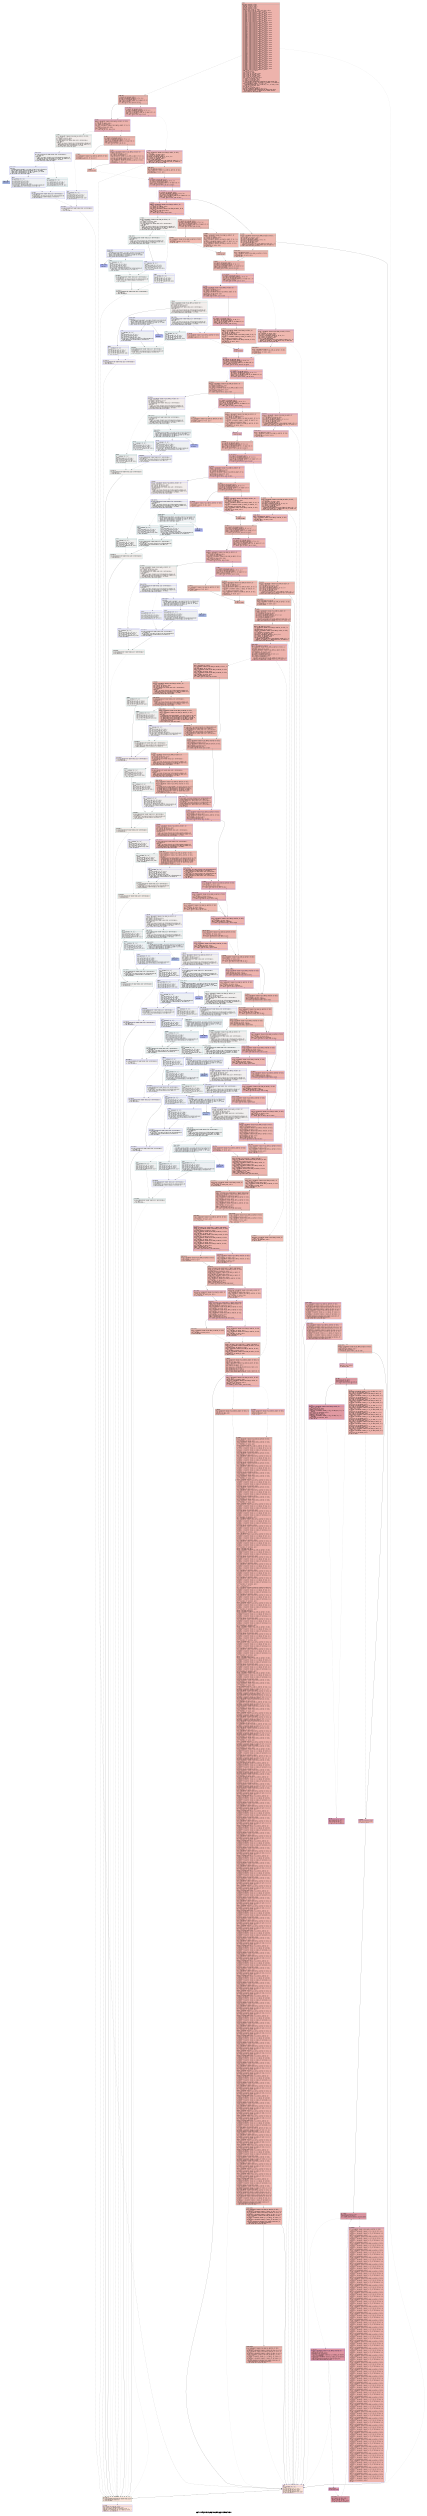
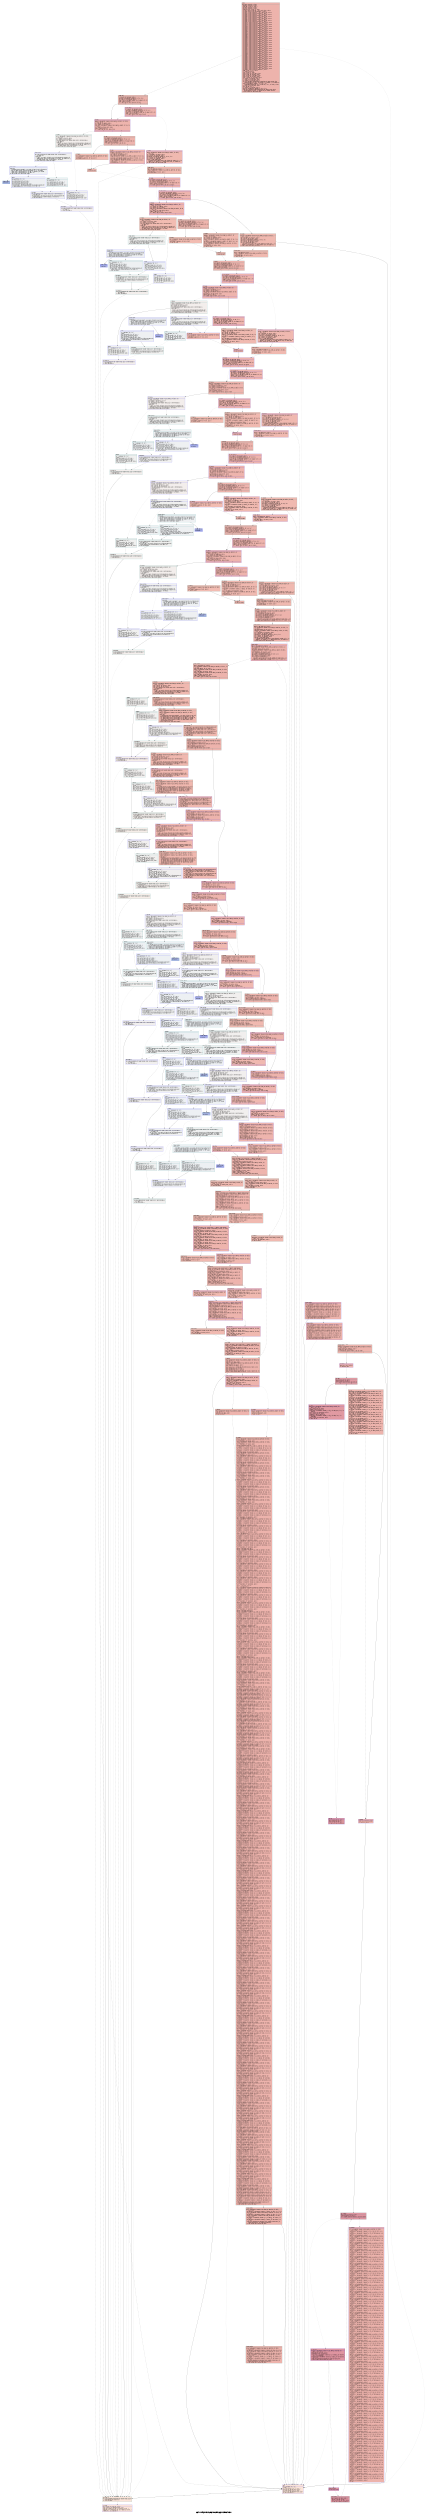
node "if.then44:": fillcolor #e3d9d370 -> #e1675170
